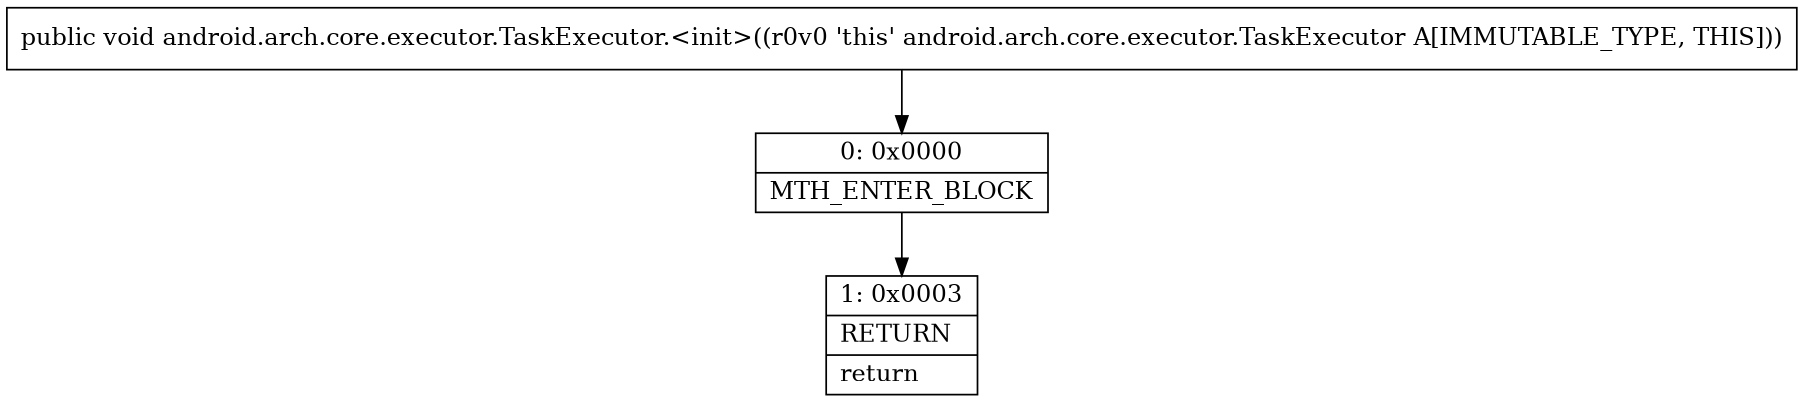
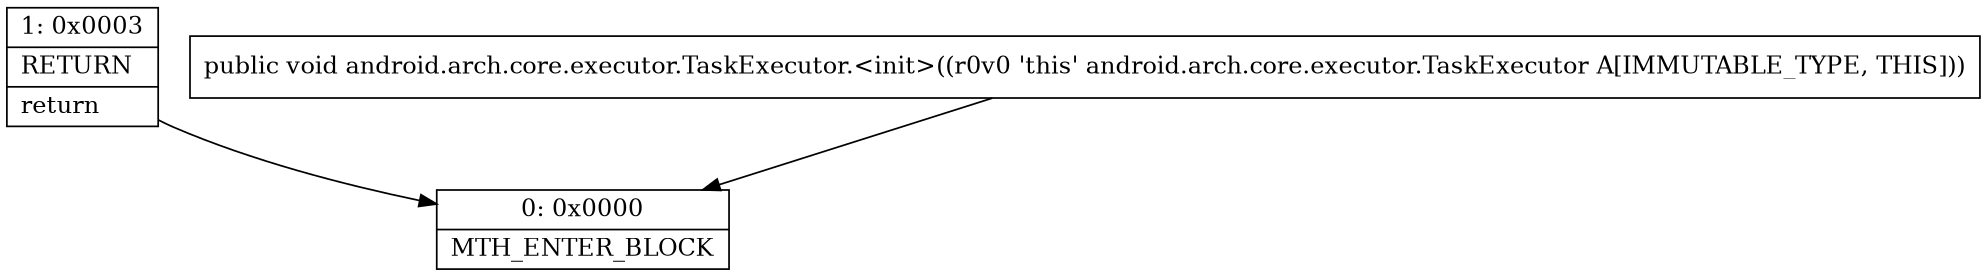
edge "0: 0x0000" -> "1: 0x0003": reversed
